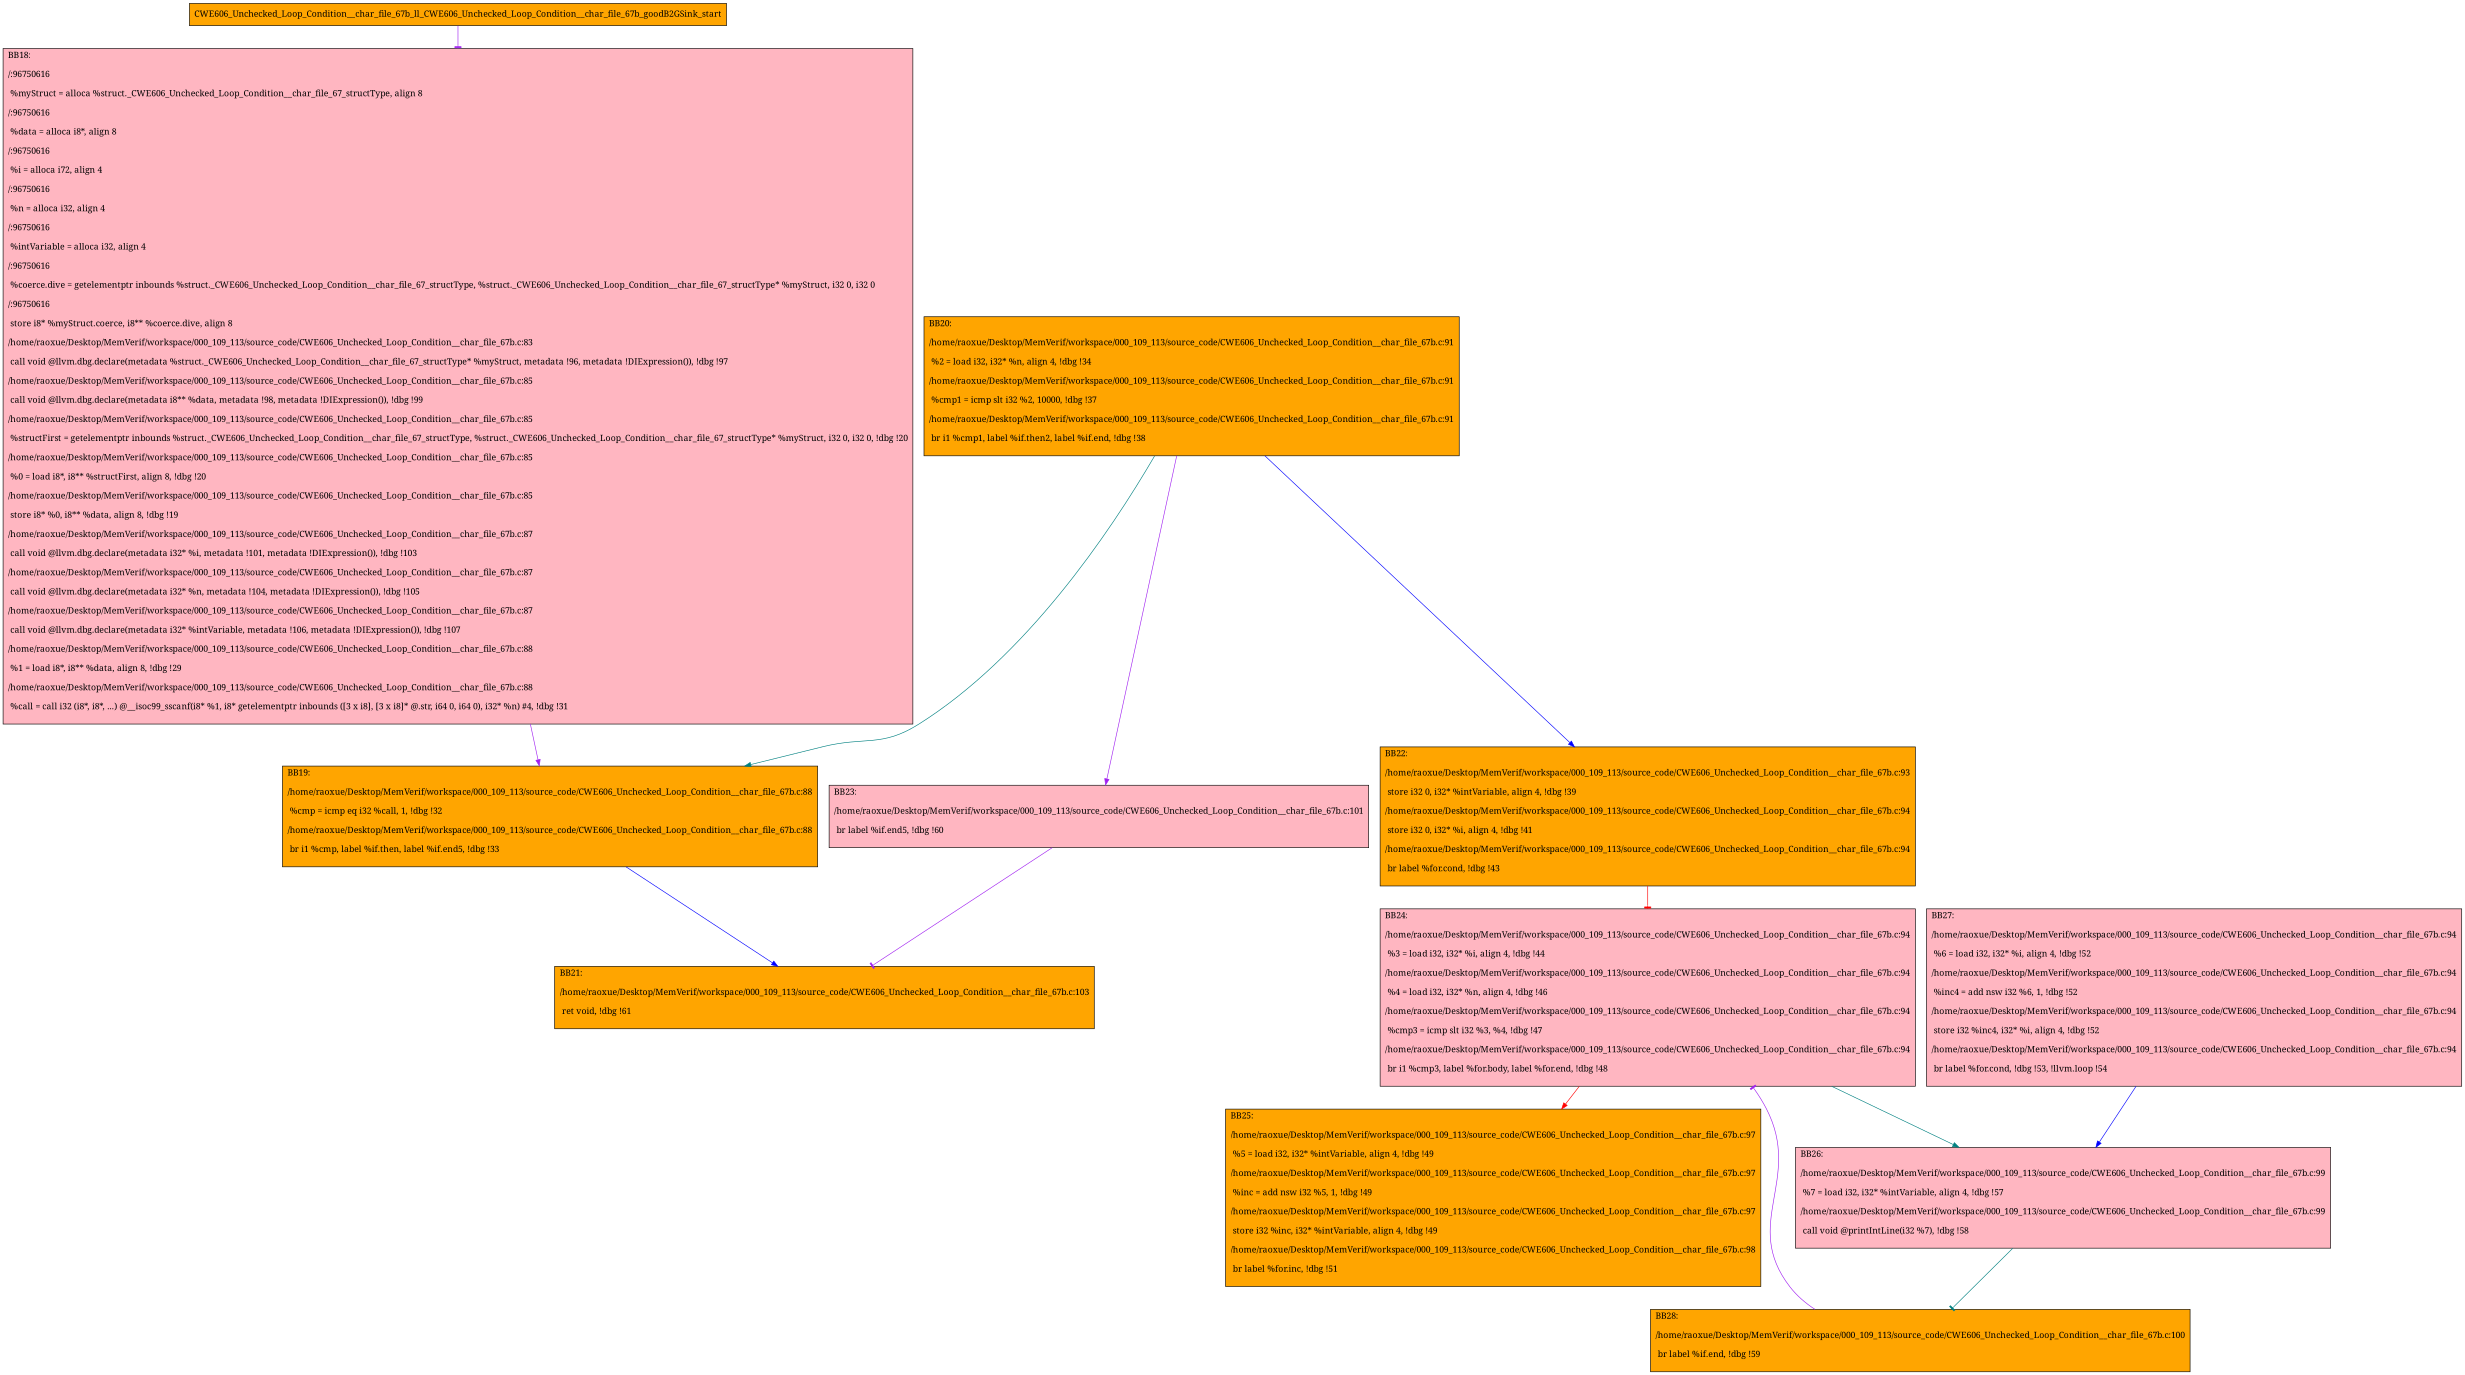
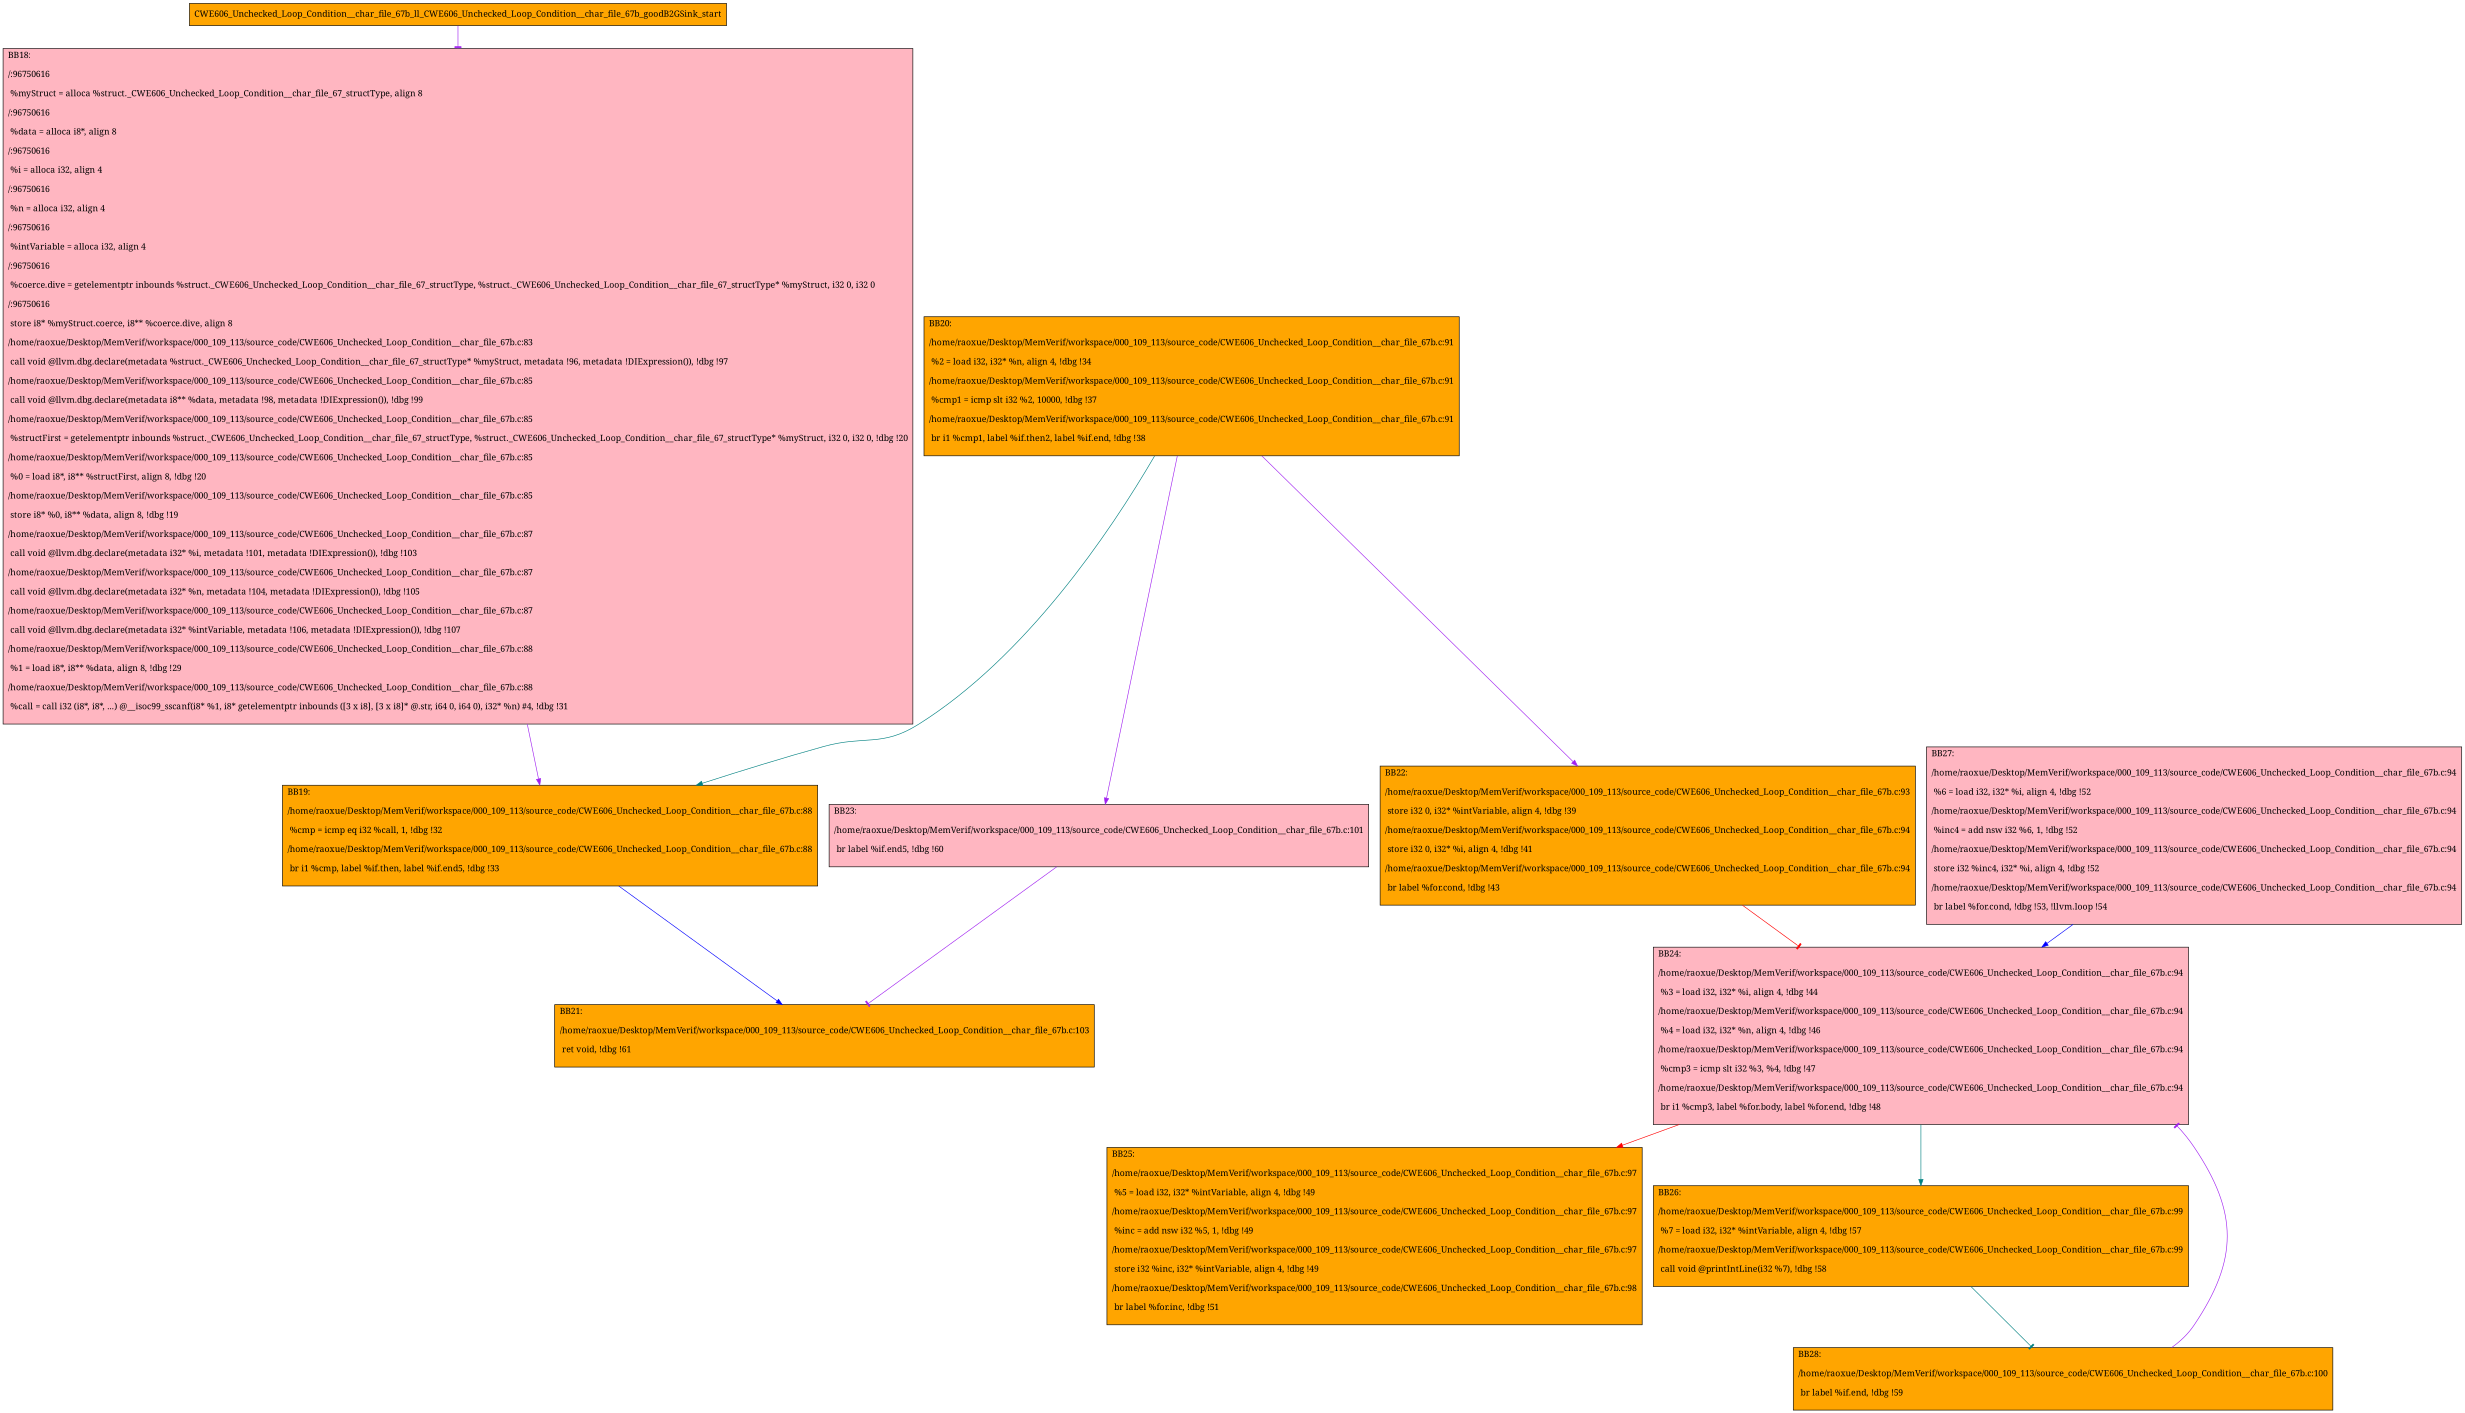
node "BB18:": text "%i = alloca i72, align 4" -> "%i = alloca i32, align 4"
edge "BB20:" -> "BB22:": color blue -> purple
edge "BB27:" -> "BB26:": now "BB27:" -> "BB24:"
node "BB26:": fillcolor lightpink -> orange
